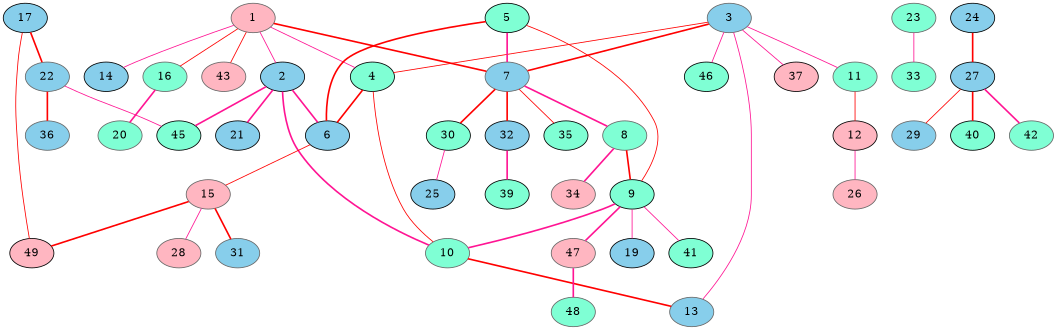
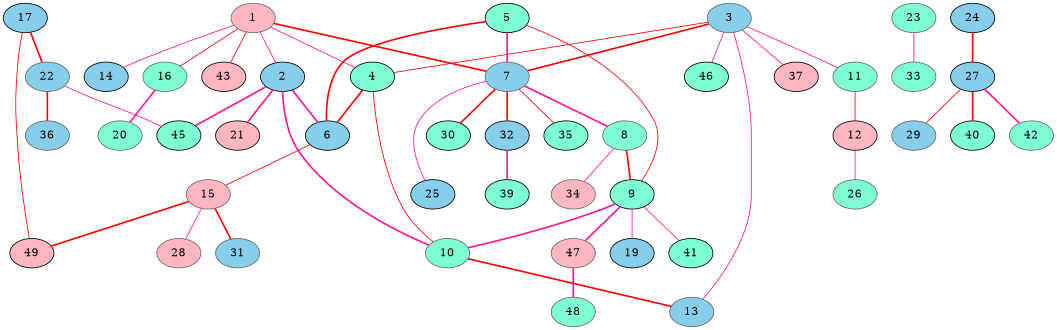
node "43": color gray40 -> black
node "21": fillcolor skyblue -> lightpink
edge "30" -- "25": now "7" -- "25"
edge "8" -- "34": style bold -> solid
node "26": fillcolor lightpink -> aquamarine
